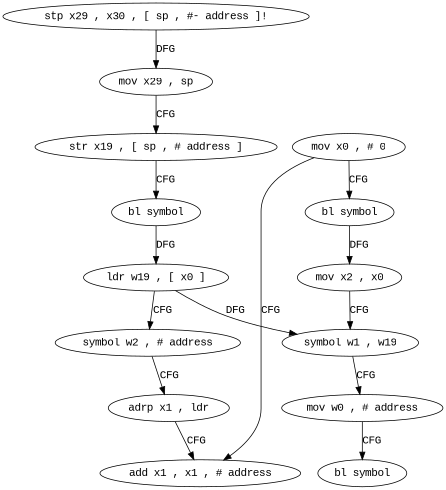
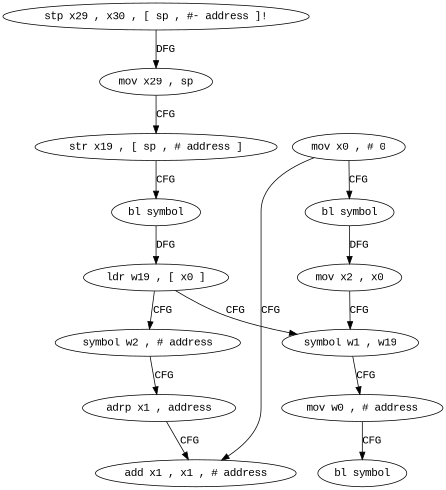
edge "ldr w19 , [ x0 ]" -> "symbol w1 , w19": label "DFG" -> "CFG"
node "adrp x1 , ldr": label "adrp x1 , ldr" -> "adrp x1 , address"
